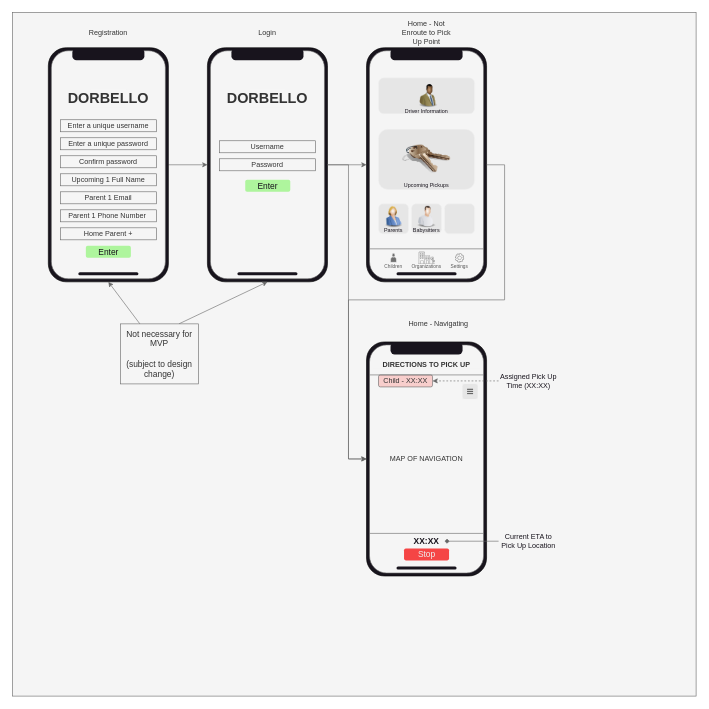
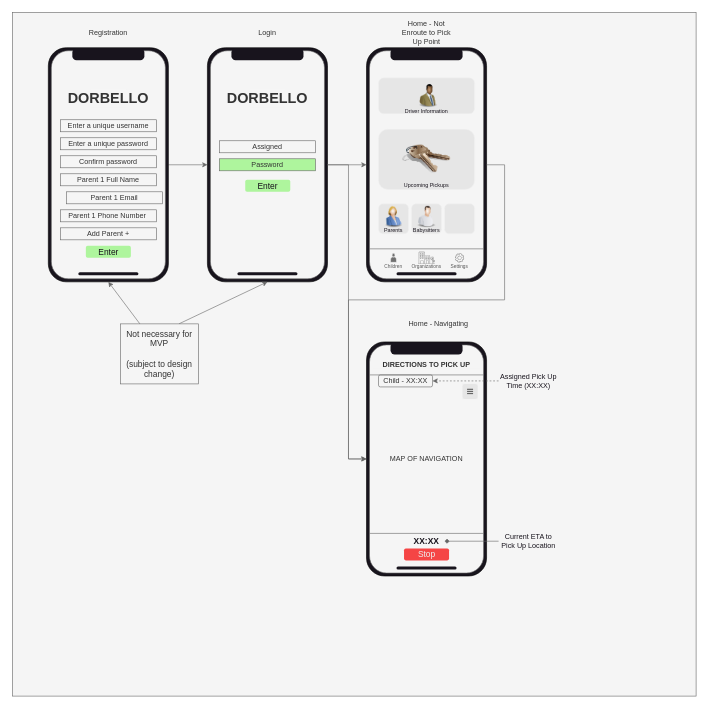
node "Username": label "Username" -> "Assigned"
node "Password": fillcolor #f5f5f5 -> #aef59d
node "Upcoming 1 Full Name": label "Upcoming 1 Full Name" -> "Parent 1 Full Name"
node "Parent 1 Email": moved (108, 198) -> (114, 198)
node "Home Parent +": label "Home Parent +" -> "Add Parent +"
node "Child - XX:XX": fillcolor #f8cecc -> #f5f5f5
